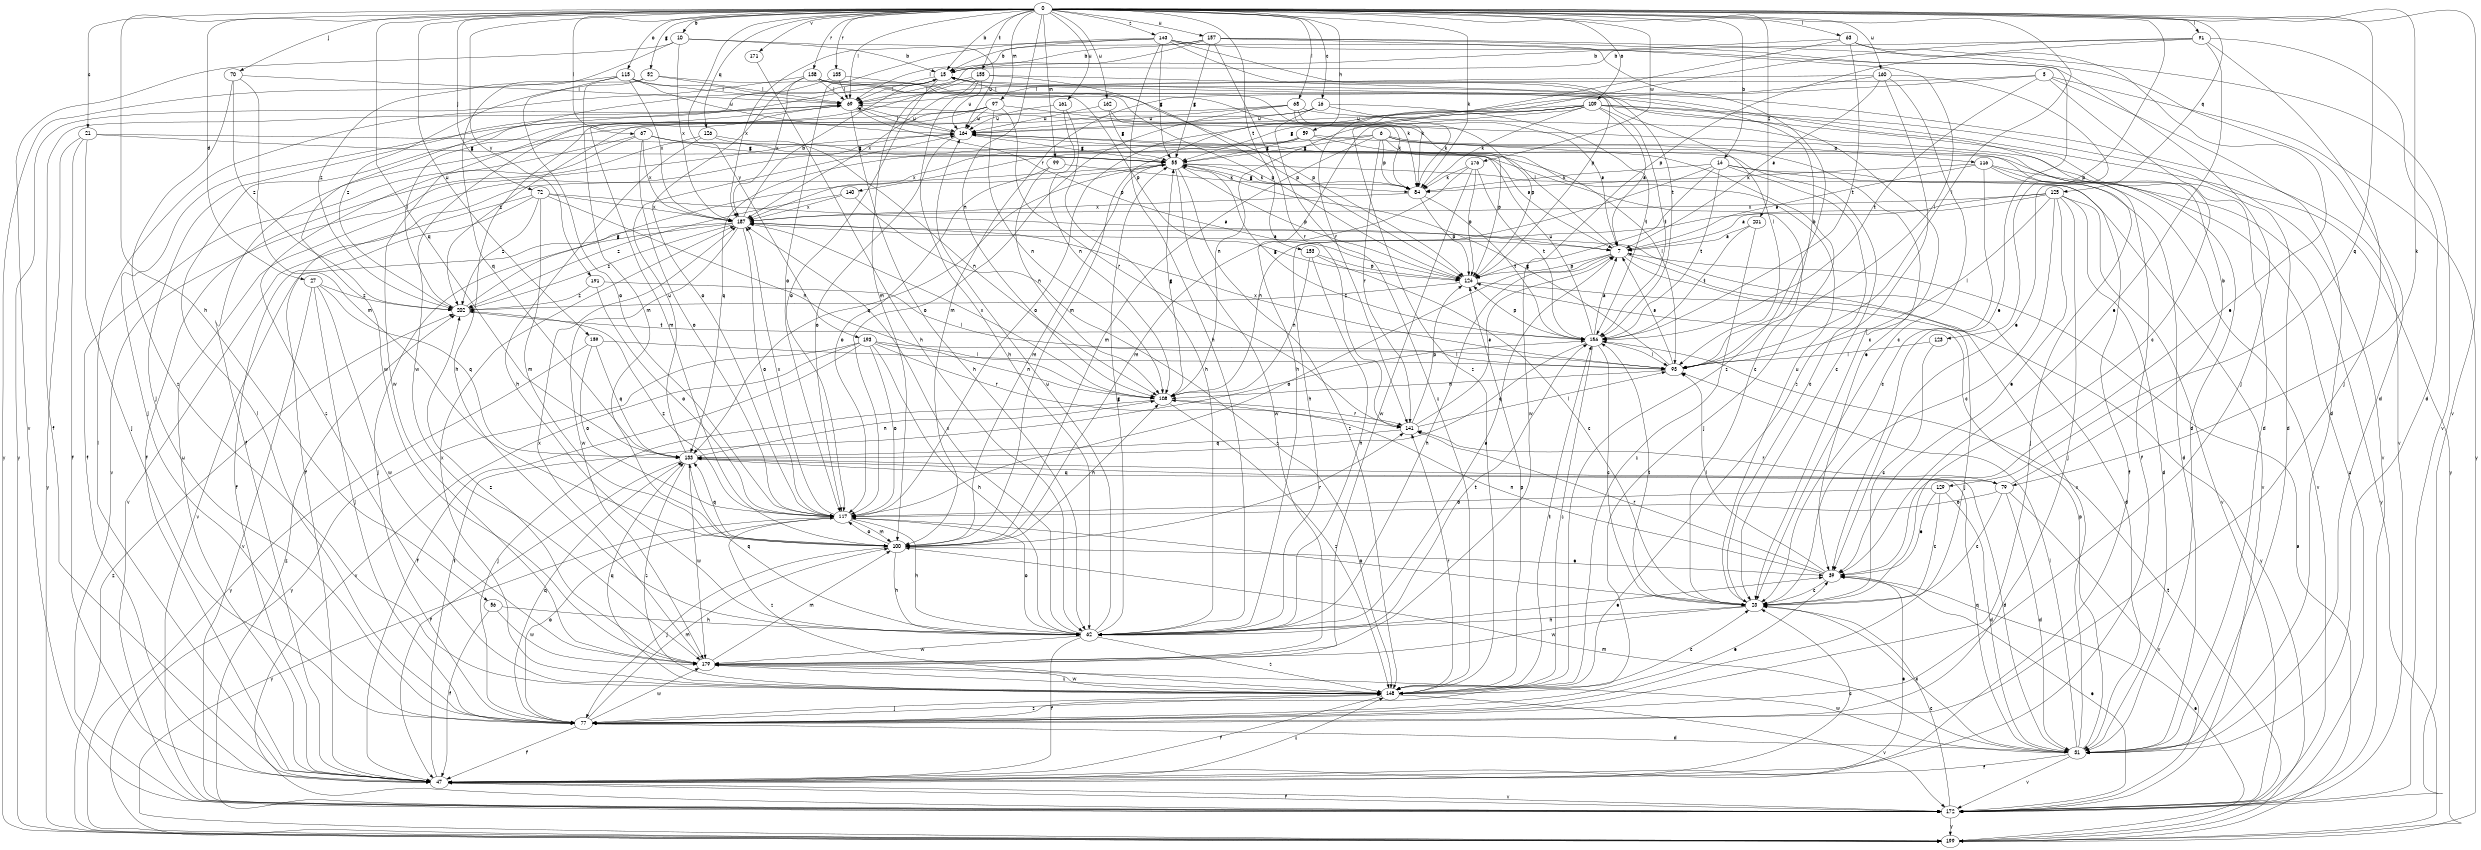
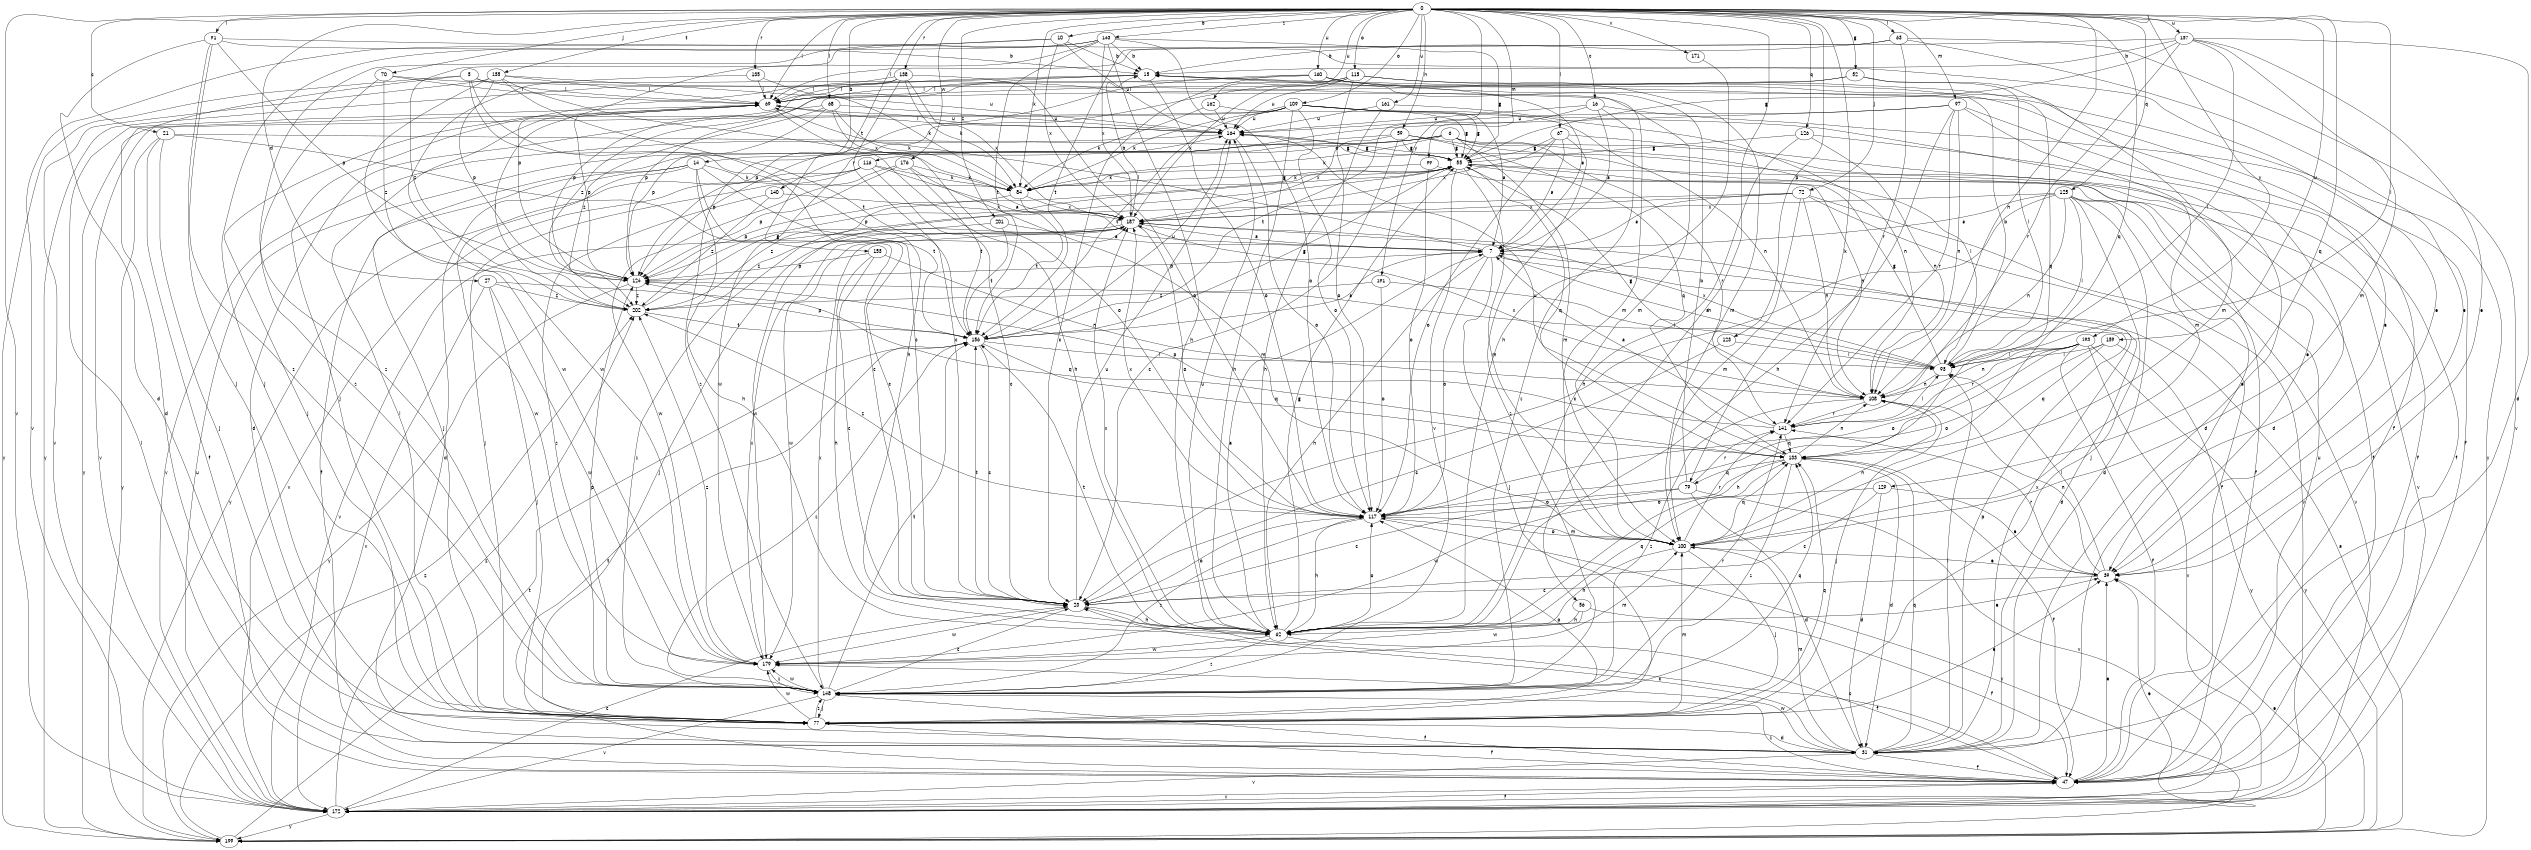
edge "0" -> "15": removed, label "b"
edge "6" -> "84": label "p" -> "k"
edge "55" -> "148": label "s" -> "v"
